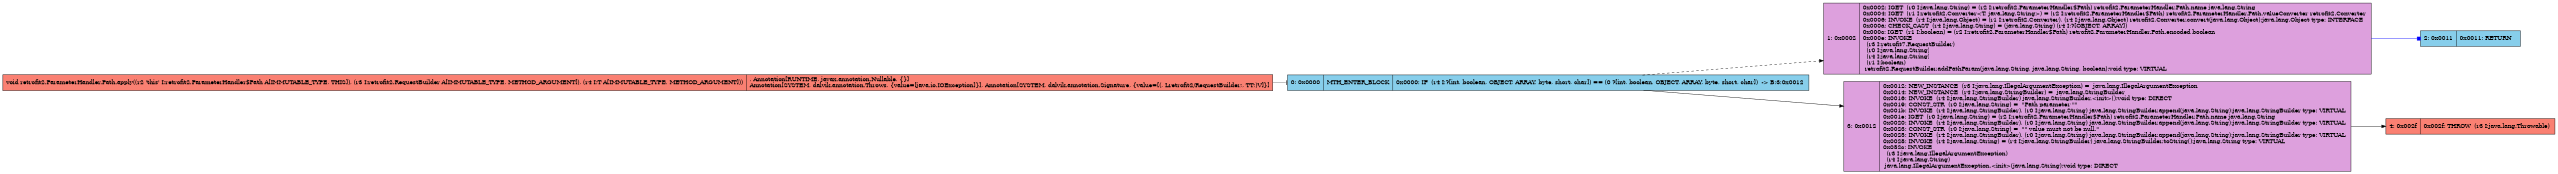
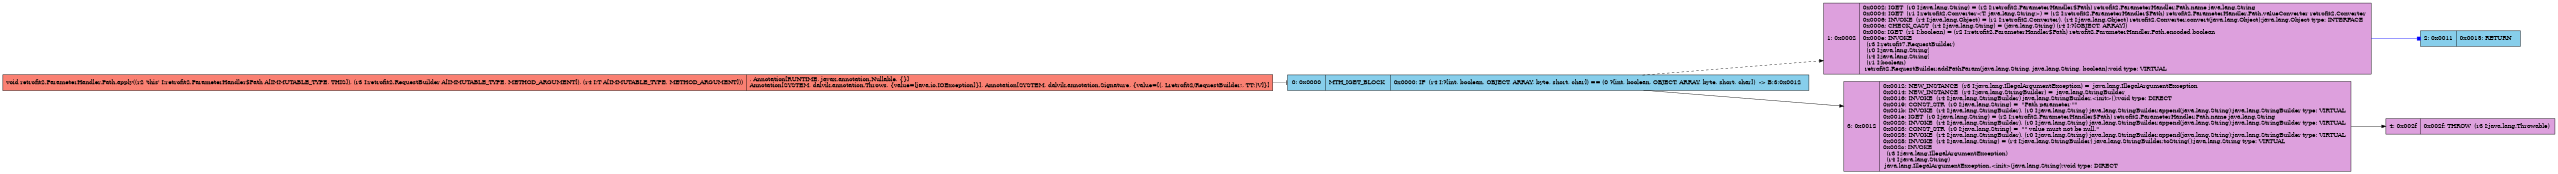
node "2: 0x0011": text "0x0011: RETURN" -> "0x0015: RETURN"
node "0: 0x0000": text "MTH_ENTER_BLOCK" -> "MTH_IGET_BLOCK"
node "4: 0x002f": fillcolor salmon -> plum
node "3: 0x0012": text "0x052c: INVOKE" -> "0x002c: INVOKE"
